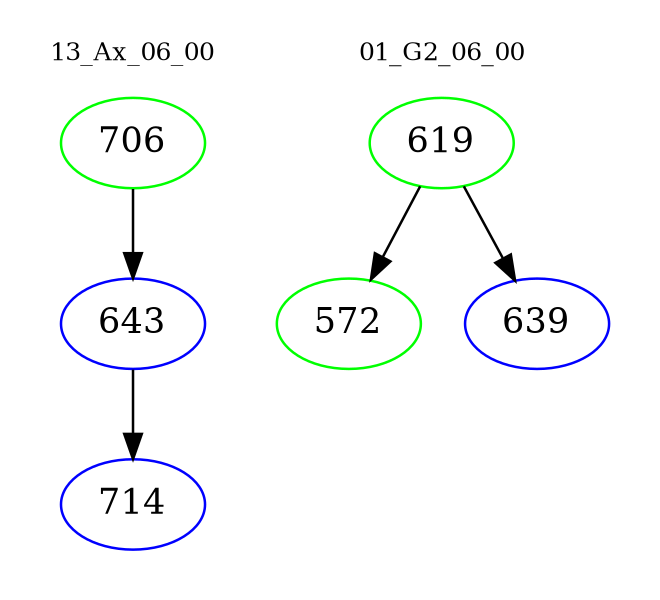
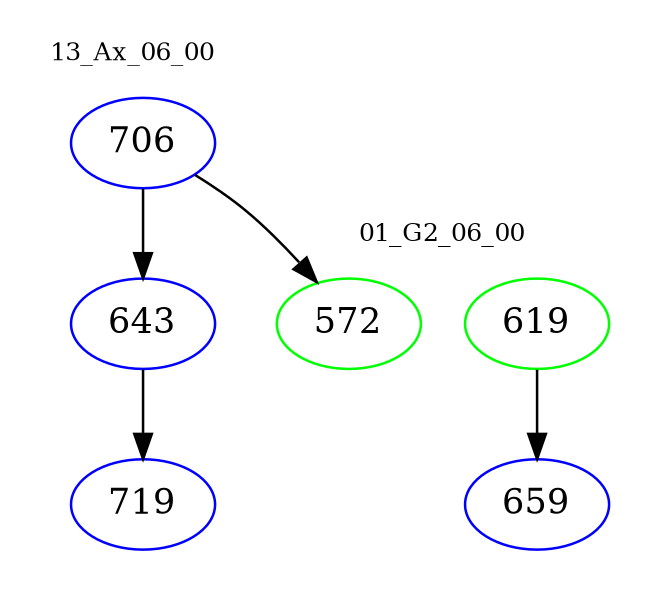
node "706": color green -> blue
edge "619" -> "572": now "706" -> "572"
node "639": label "639" -> "659"
node "714": label "714" -> "719"
